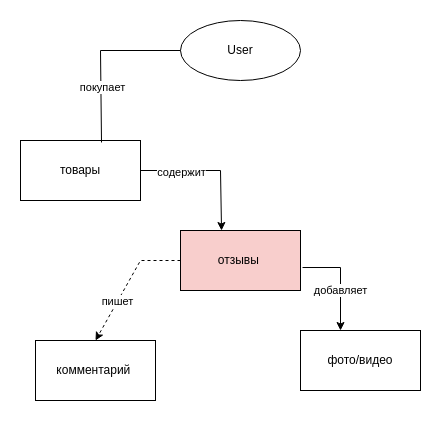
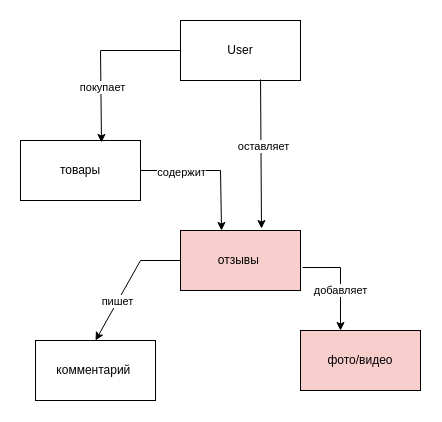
node "User": shape ellipse -> rectangle
edge "User" -- "товары": arrowhead none -> classic
edge "User" -> "отзывы": added, label "оставляет"
edge "отзывы" -> "комментарий": style dashed -> solid
node "фото/видео": fillcolor #ffffff -> #f8cecc
